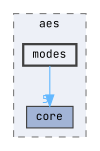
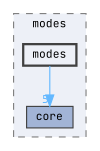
cluster "aes": label "aes" -> "modes"
